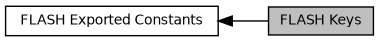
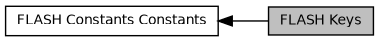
node "FLASH Exported Constants": label "FLASH Exported Constants" -> "FLASH Constants Constants"
